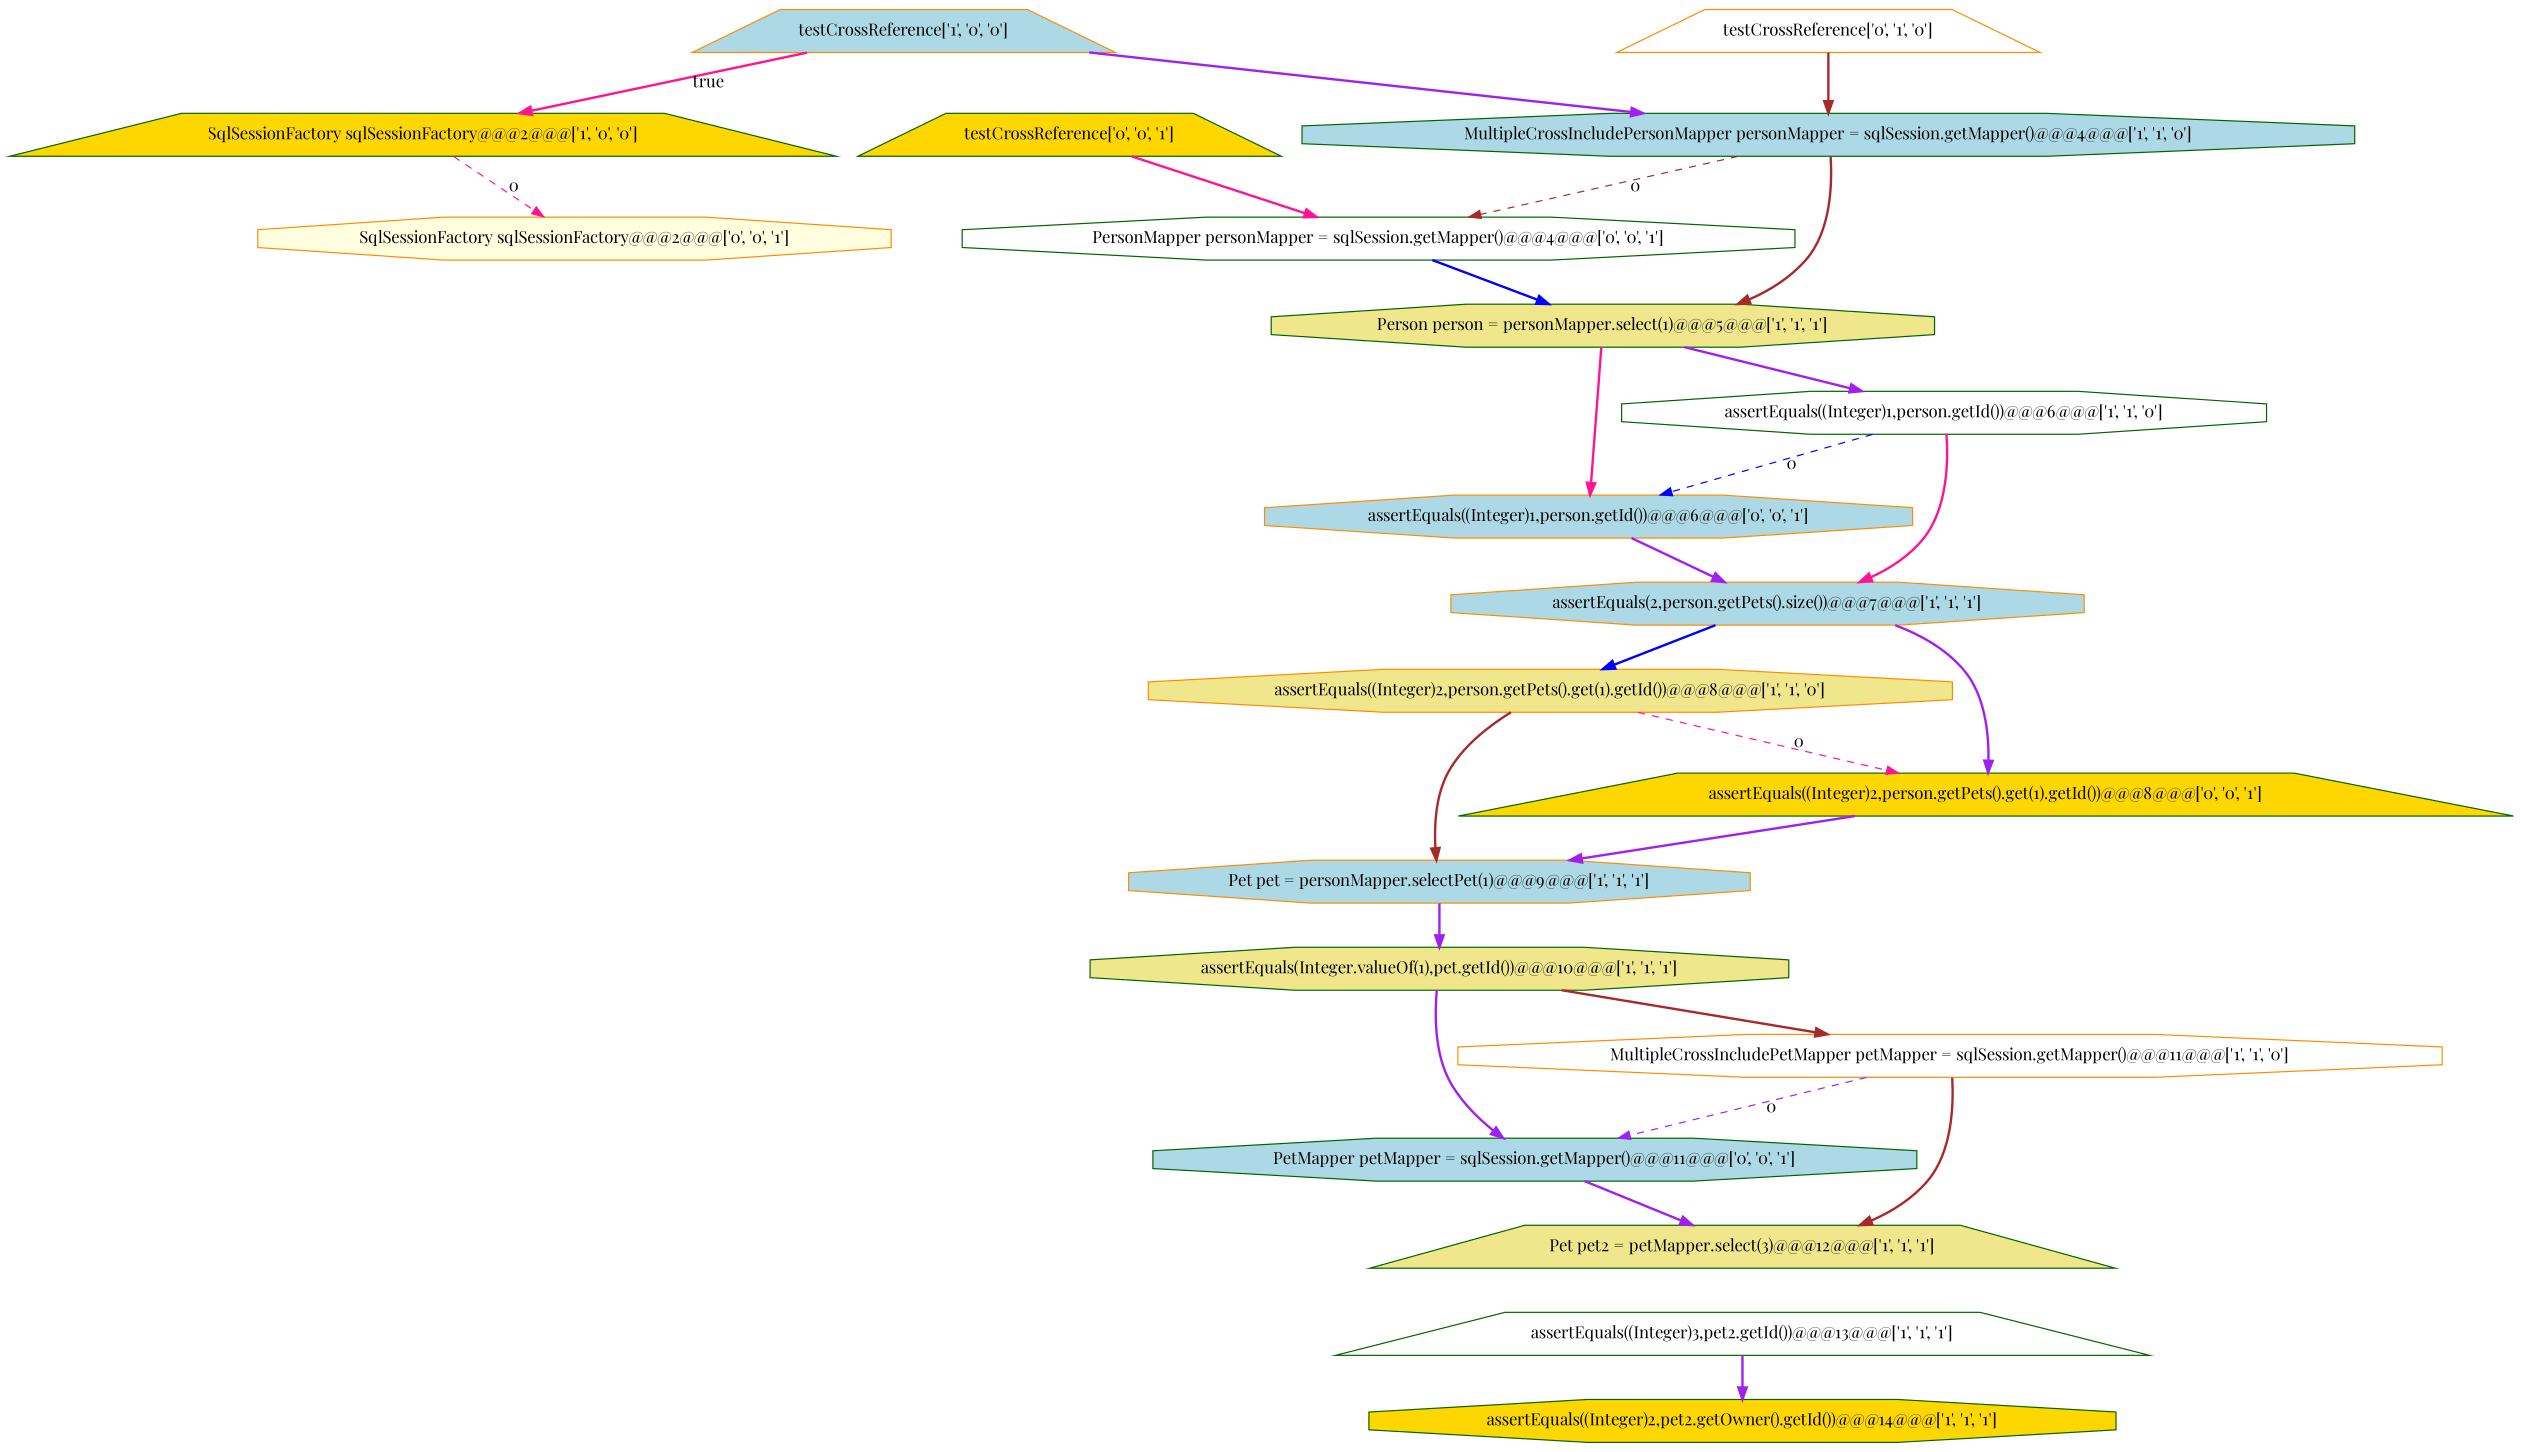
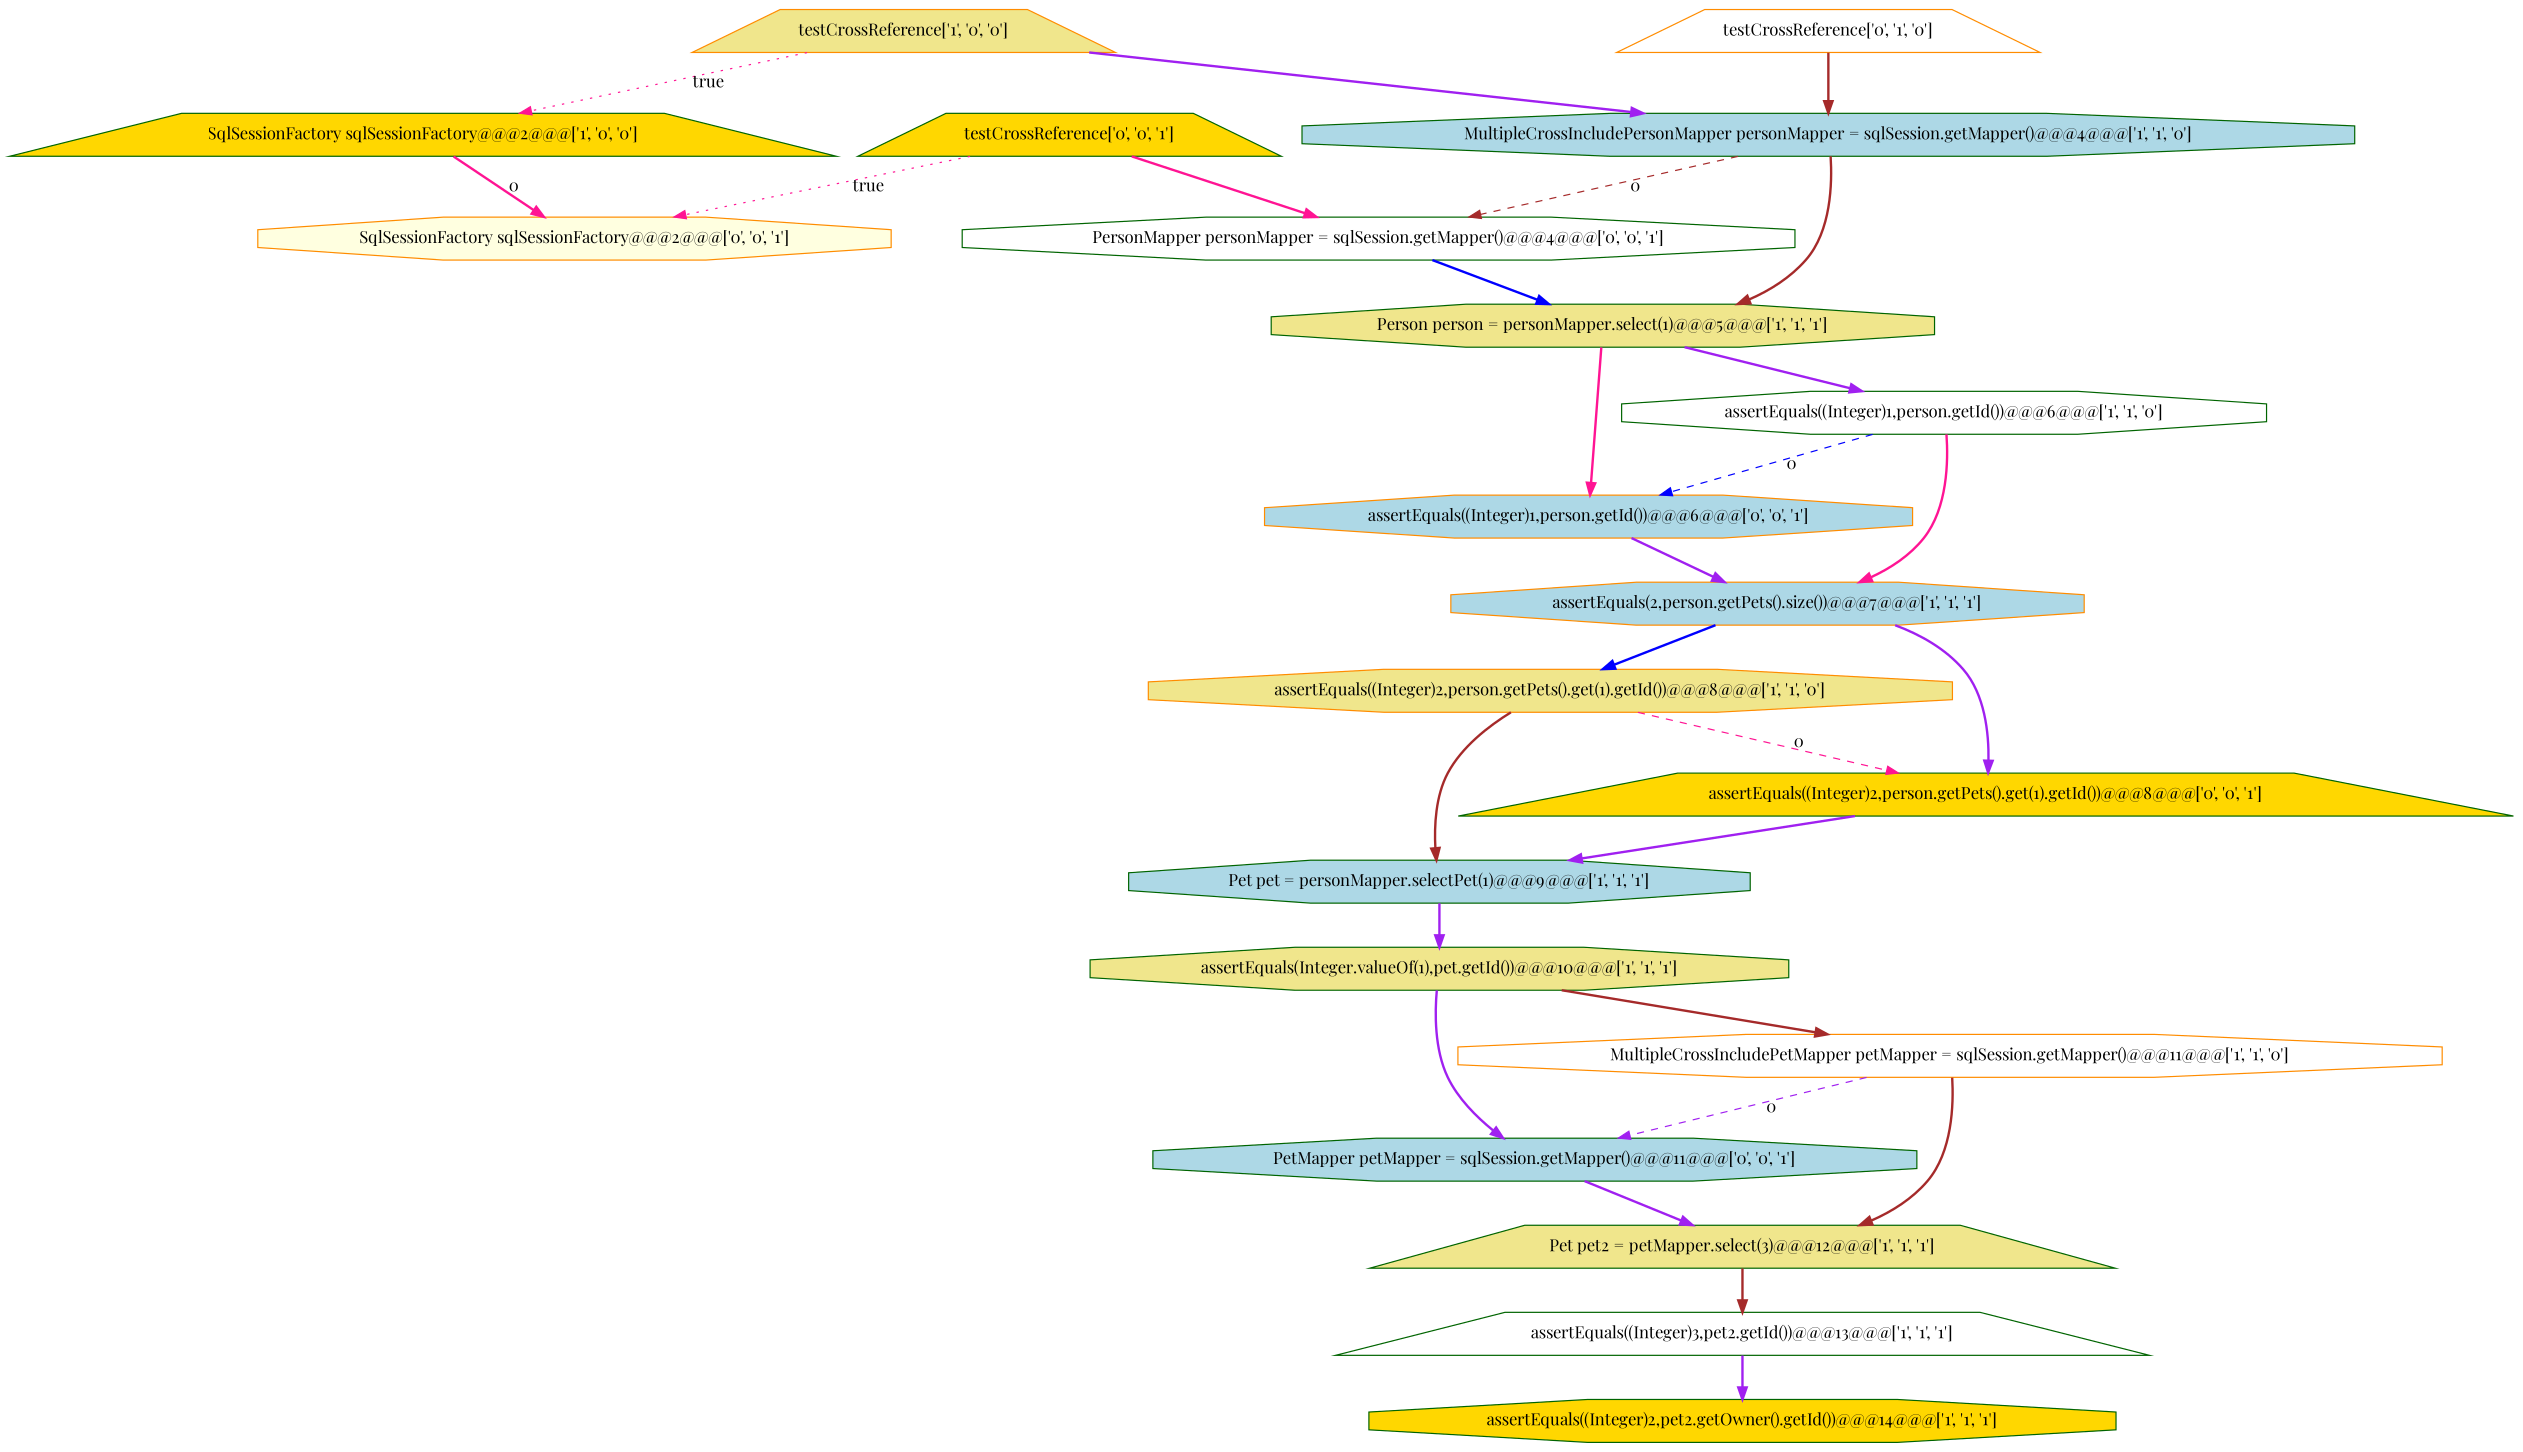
node "testCrossReference['1', '0', '0']": fillcolor lightblue -> khaki
edge "testCrossReference['1', '0', '0']" -> "SqlSessionFactory sqlSessionFactory@@@2@@@['1', '0', '0']": style bold -> dotted
edge "SqlSessionFactory sqlSessionFactory@@@2@@@['1', '0', '0']" -> "SqlSessionFactory sqlSessionFactory@@@2@@@['0', '0', '1']": style dashed -> bold
edge "testCrossReference['0', '0', '1']" -> "SqlSessionFactory sqlSessionFactory@@@2@@@['0', '0', '1']": added, label "true"
node "Pet pet = personMapper.selectPet(1)@@@9@@@['1', '1', '1']": color darkorange -> darkgreen
edge "Pet pet2 = petMapper.select(3)@@@12@@@['1', '1', '1']" -> "assertEquals((Integer)3,pet2.getId())@@@13@@@['1', '1', '1']": added
